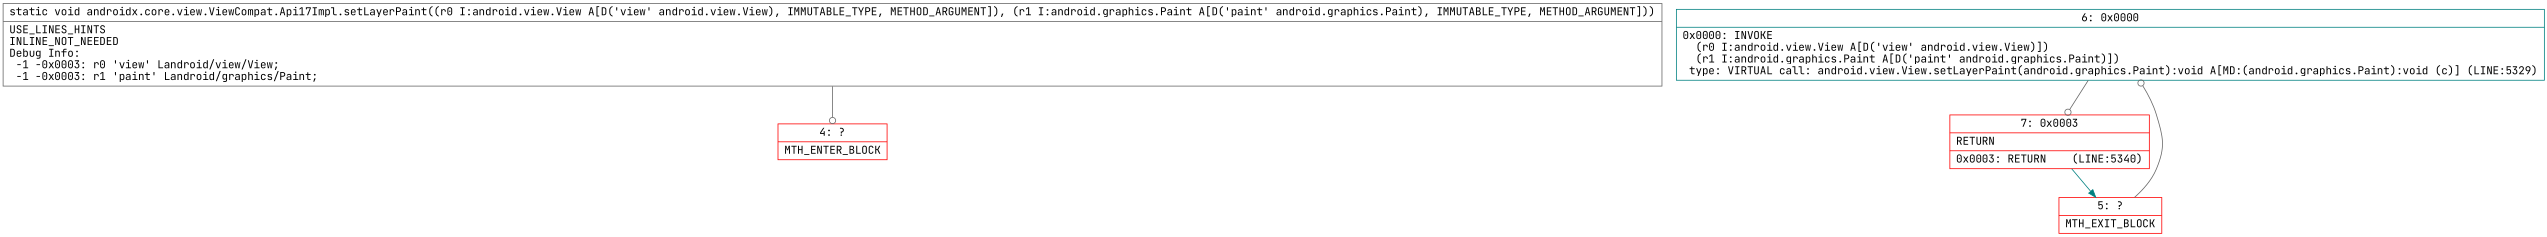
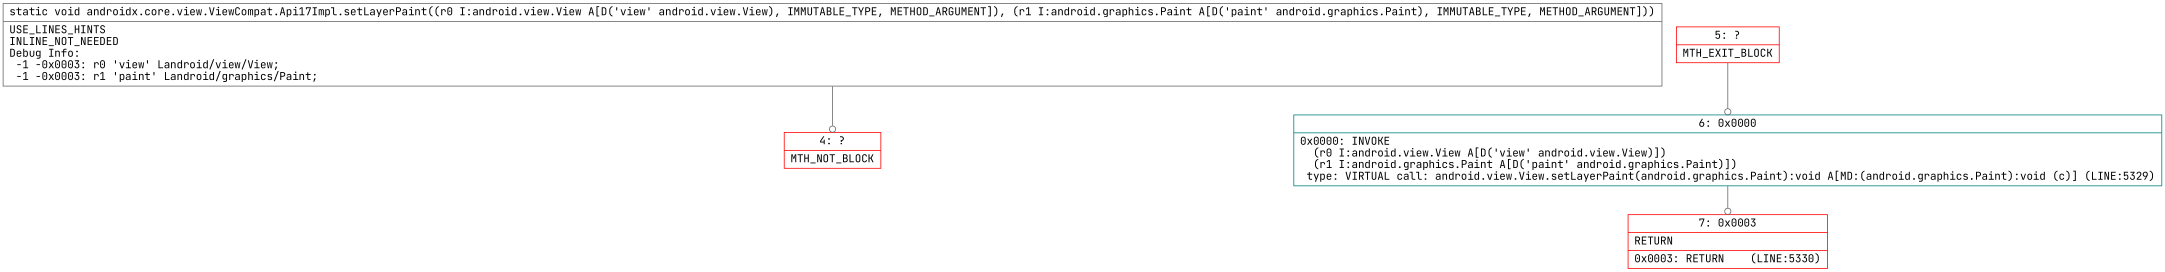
node "4: ?": text "MTH_ENTER_BLOCK" -> "MTH_NOT_BLOCK"
node "7: 0x0003": text "0x0003: RETURN    (LINE:5340)" -> "0x0003: RETURN    (LINE:5330)"
edge "7: 0x0003" -> "5: ?": removed
